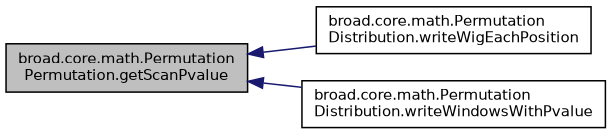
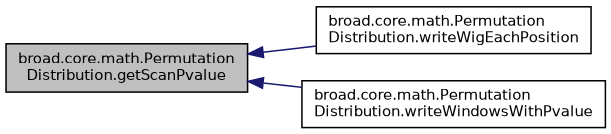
node "broad.core.math.Permutation Permutation.getScanPvalue": label "broad.core.math.Permutation Permutation.getScanPvalue" -> "broad.core.math.Permutation Distribution.getScanPvalue"
